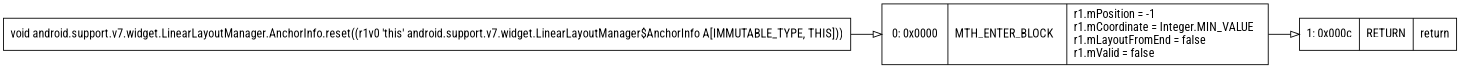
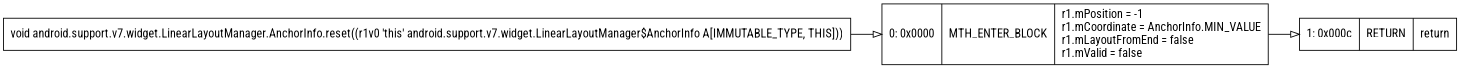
node "0: 0x0000": text "r1.mCoordinate = Integer.MIN_VALUE" -> "r1.mCoordinate = AnchorInfo.MIN_VALUE"
